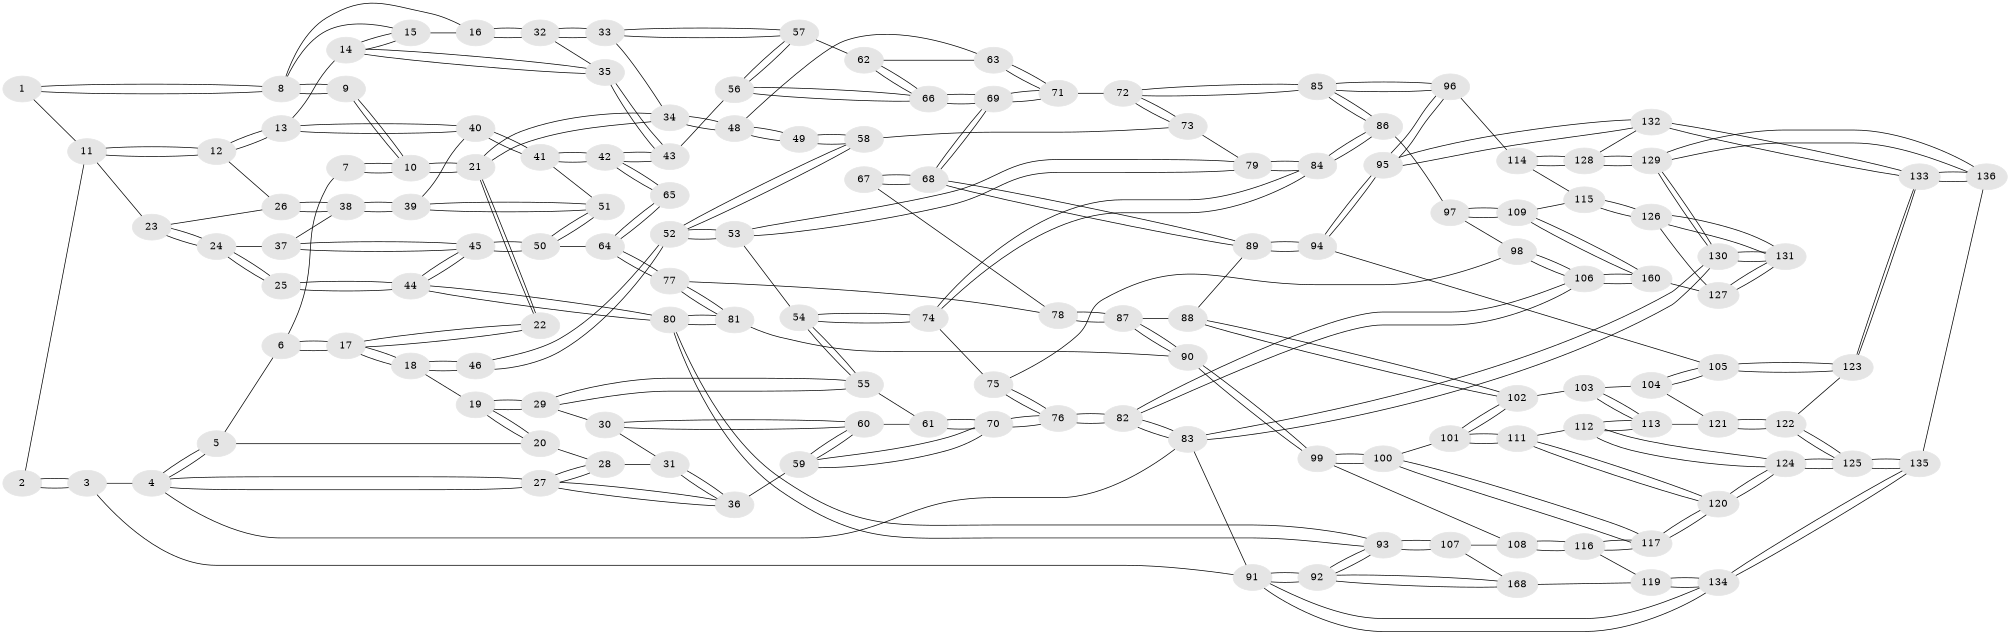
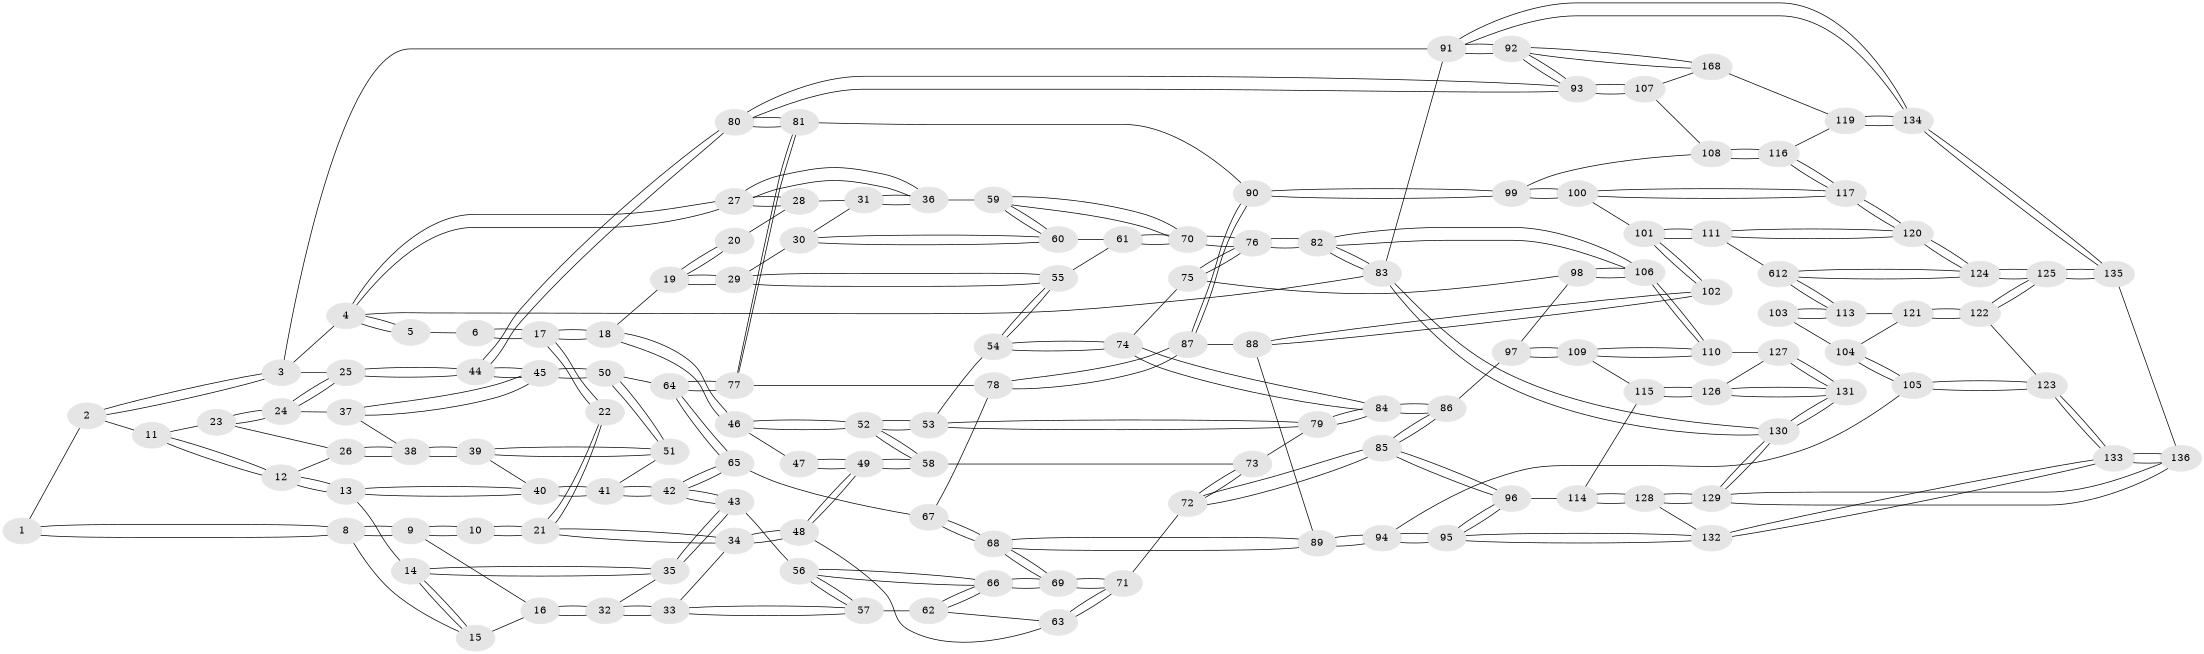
edge "16" -- "8": now "16" -- "9"
edge "1" -- "11": now "1" -- "2"
node "7": removed
node "160": label "160" -> "110"
edge "3" -- "25": added
edge "103" -- "102": removed
node "112": label "112" -> "612"
edge "5" -- "20": removed
node "47": added
edge "65" -- "67": added
